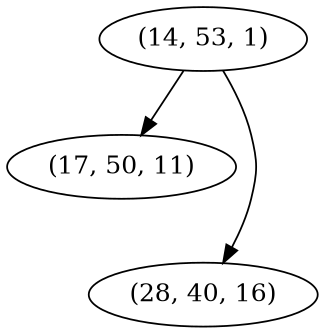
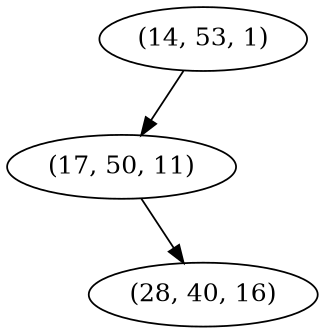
edge "(14, 53, 1)" -> "(28, 40, 16)": now "(17, 50, 11)" -> "(28, 40, 16)"
